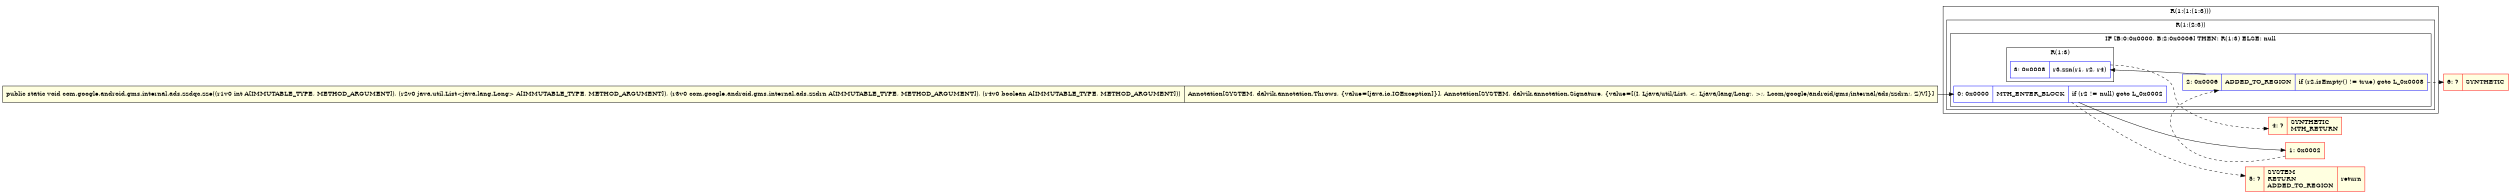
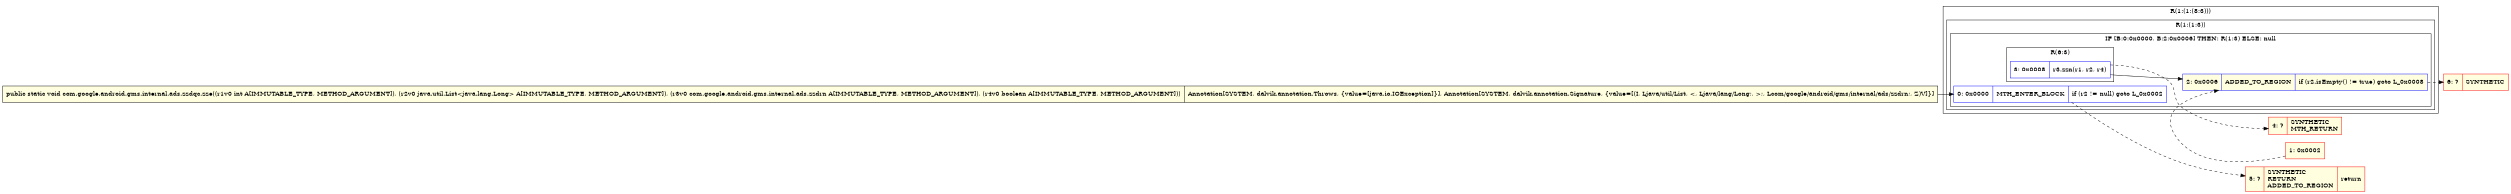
cluster "R(1:(1:(1:3)))": label "R(1:(1:(1:3)))" -> "R(1:(1:(8:3)))"
cluster "R(1:(2:3))": label "R(1:(2:3))" -> "R(1:(1:3))"
cluster "R(1:3)": label "R(1:3)" -> "R(6:3)"
edge "2: 0x0006" -> "3: 0x0008": reversed
edge "0: 0x0000" -> "1: 0x0002": removed
node "5: ?": text "SYSTEM" -> "SYNTHETIC"
